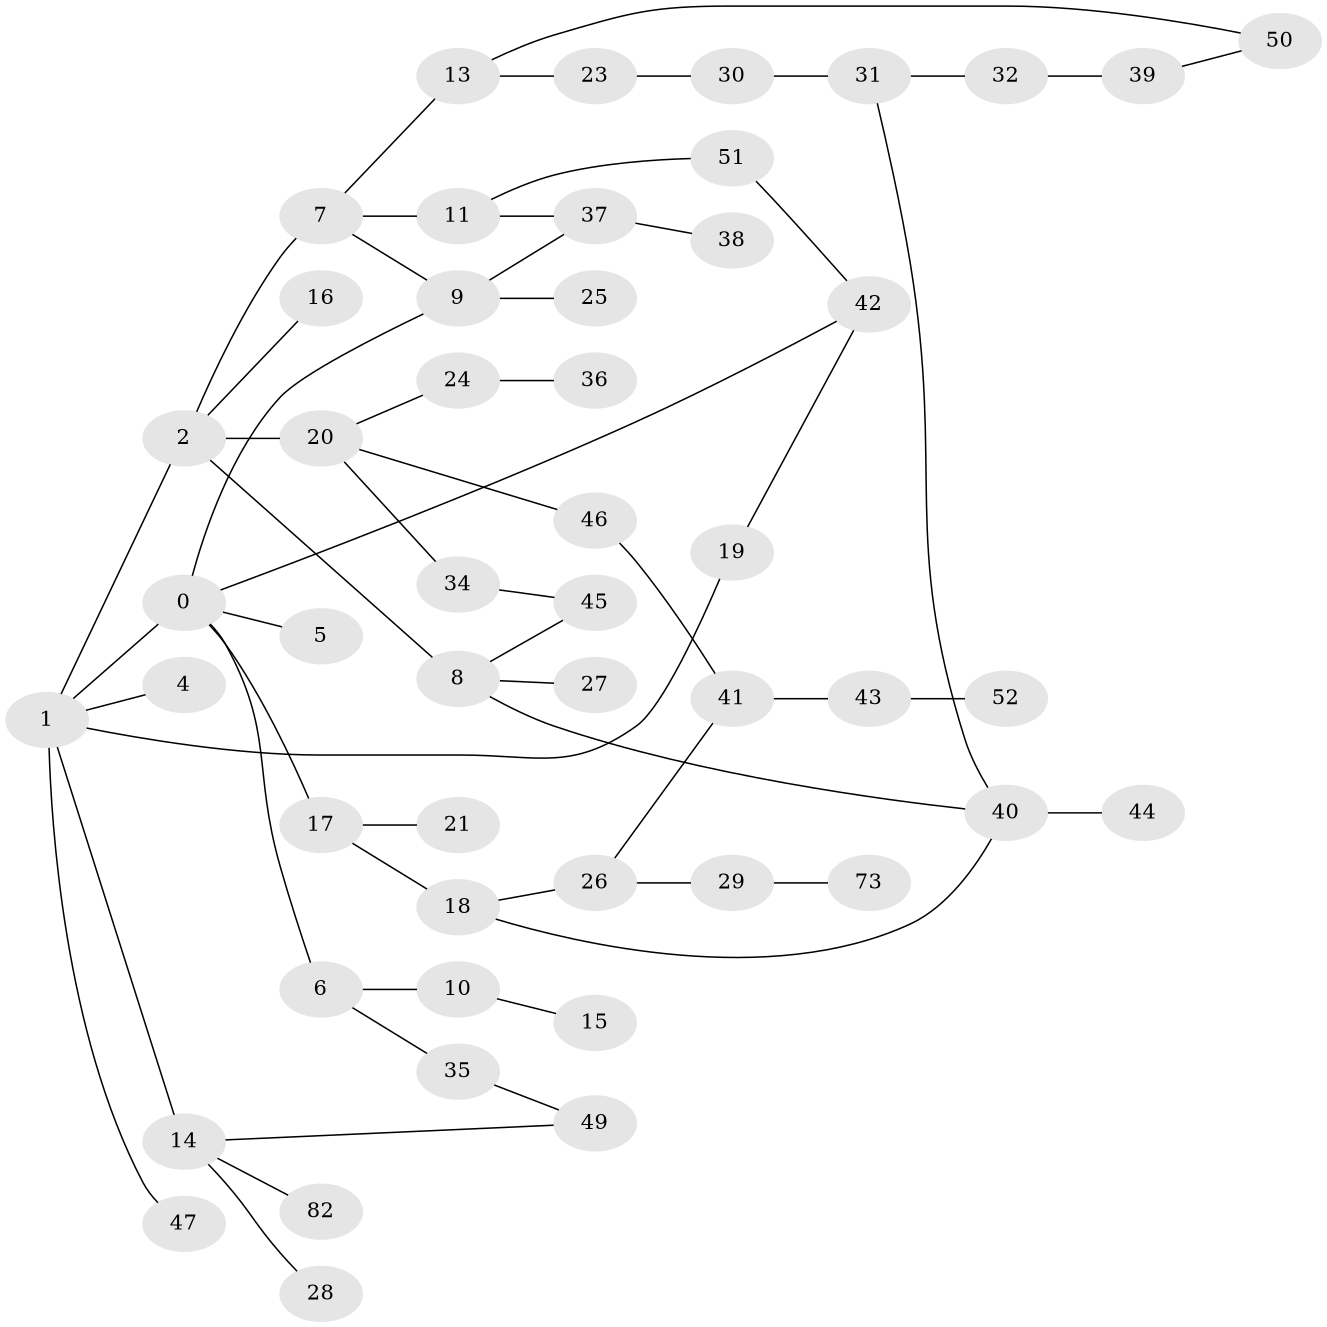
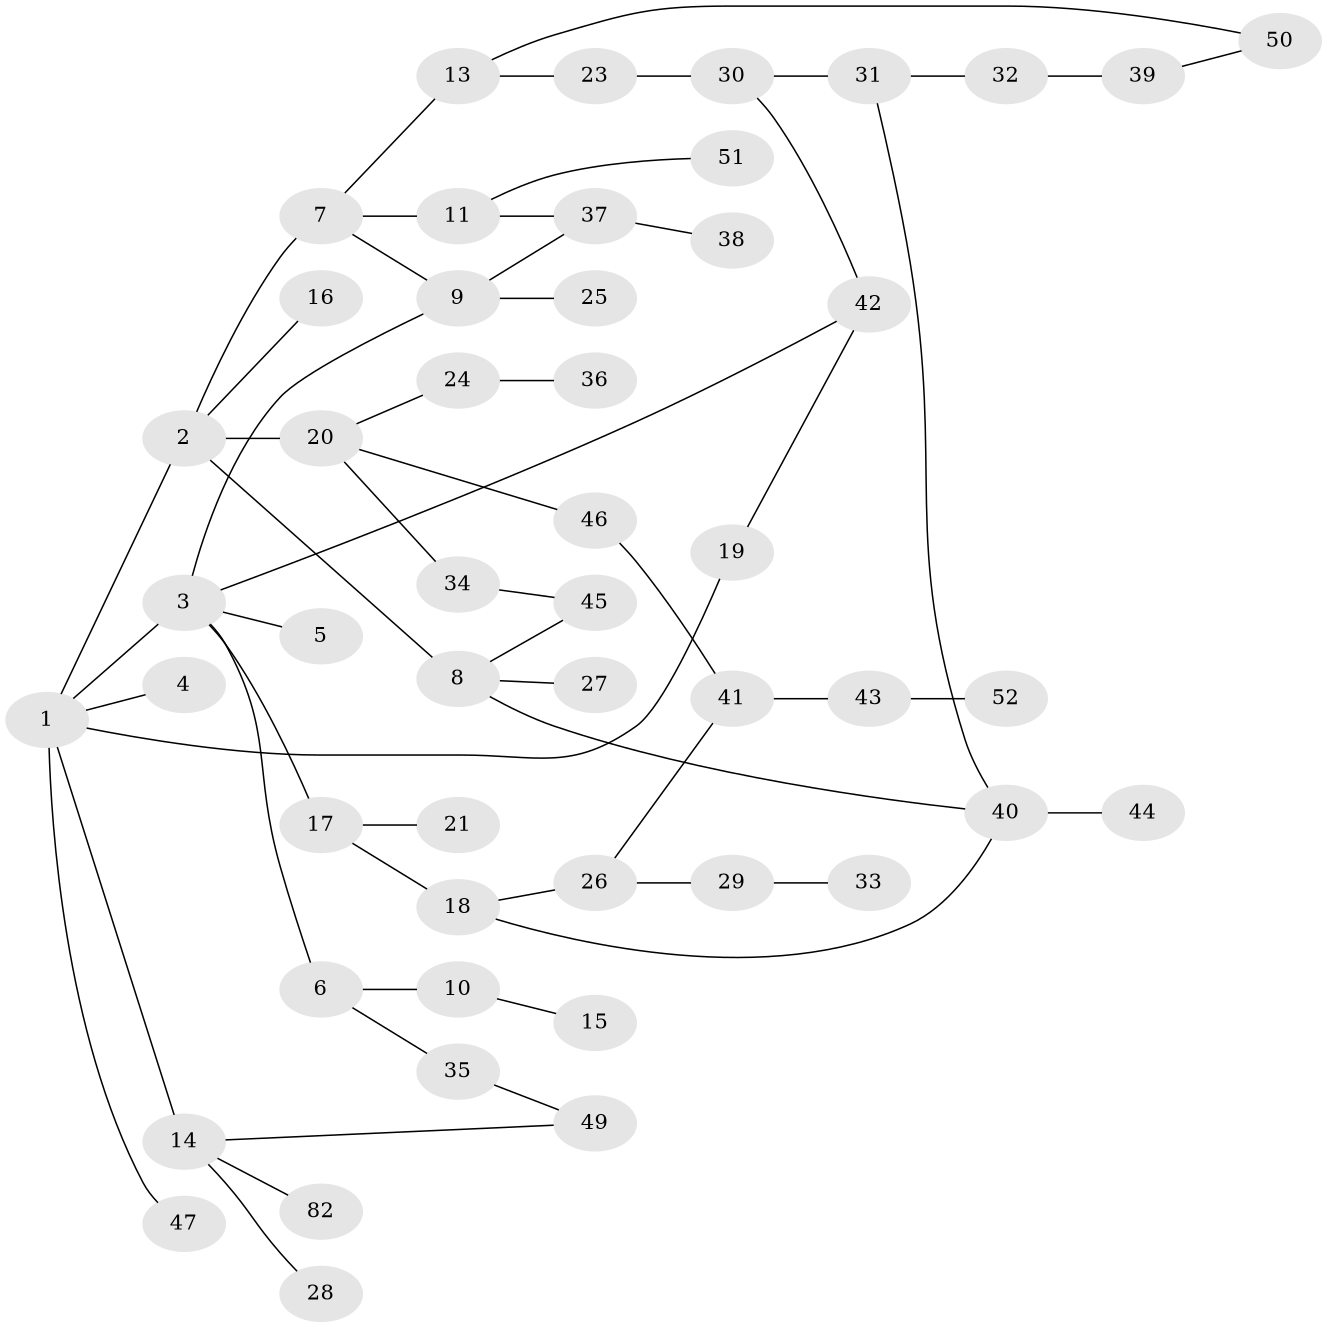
edge "51" -- "42": now "30" -- "42"
node "0": label "0" -> "3"
node "73": label "73" -> "33"
